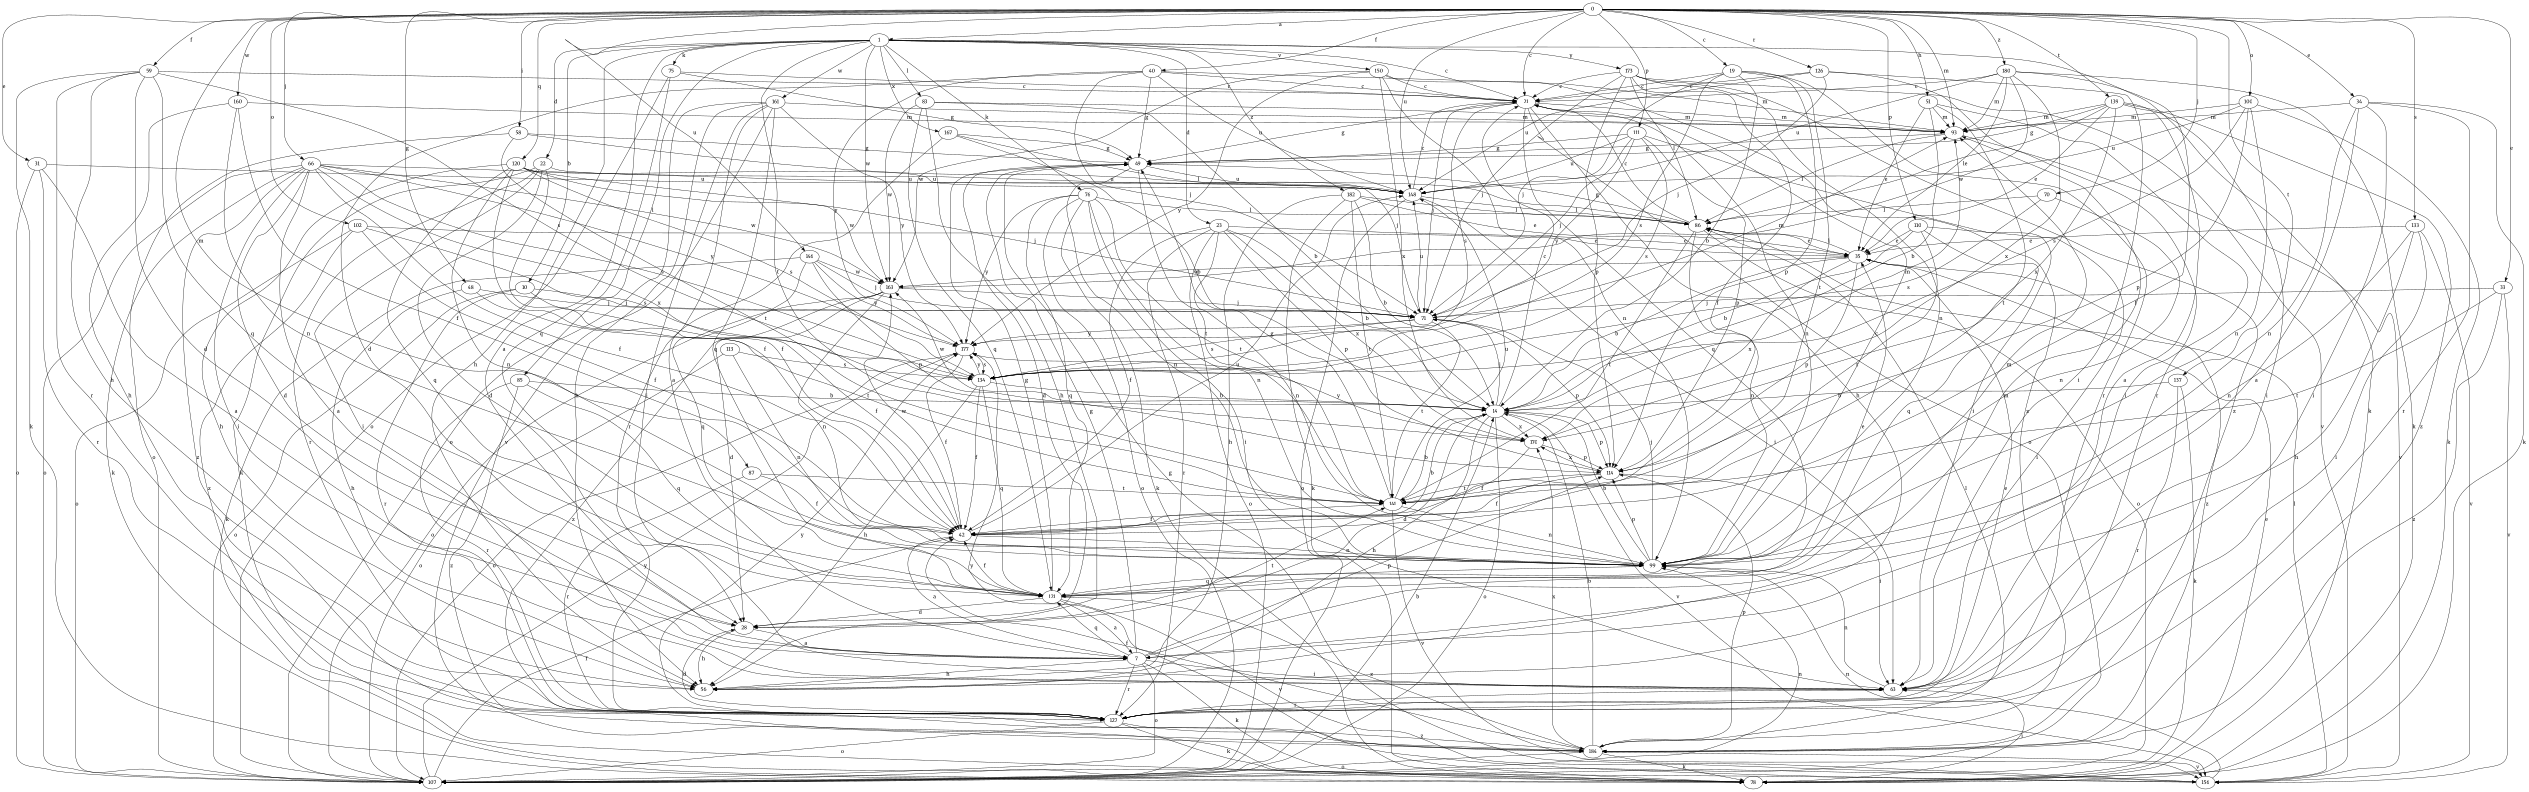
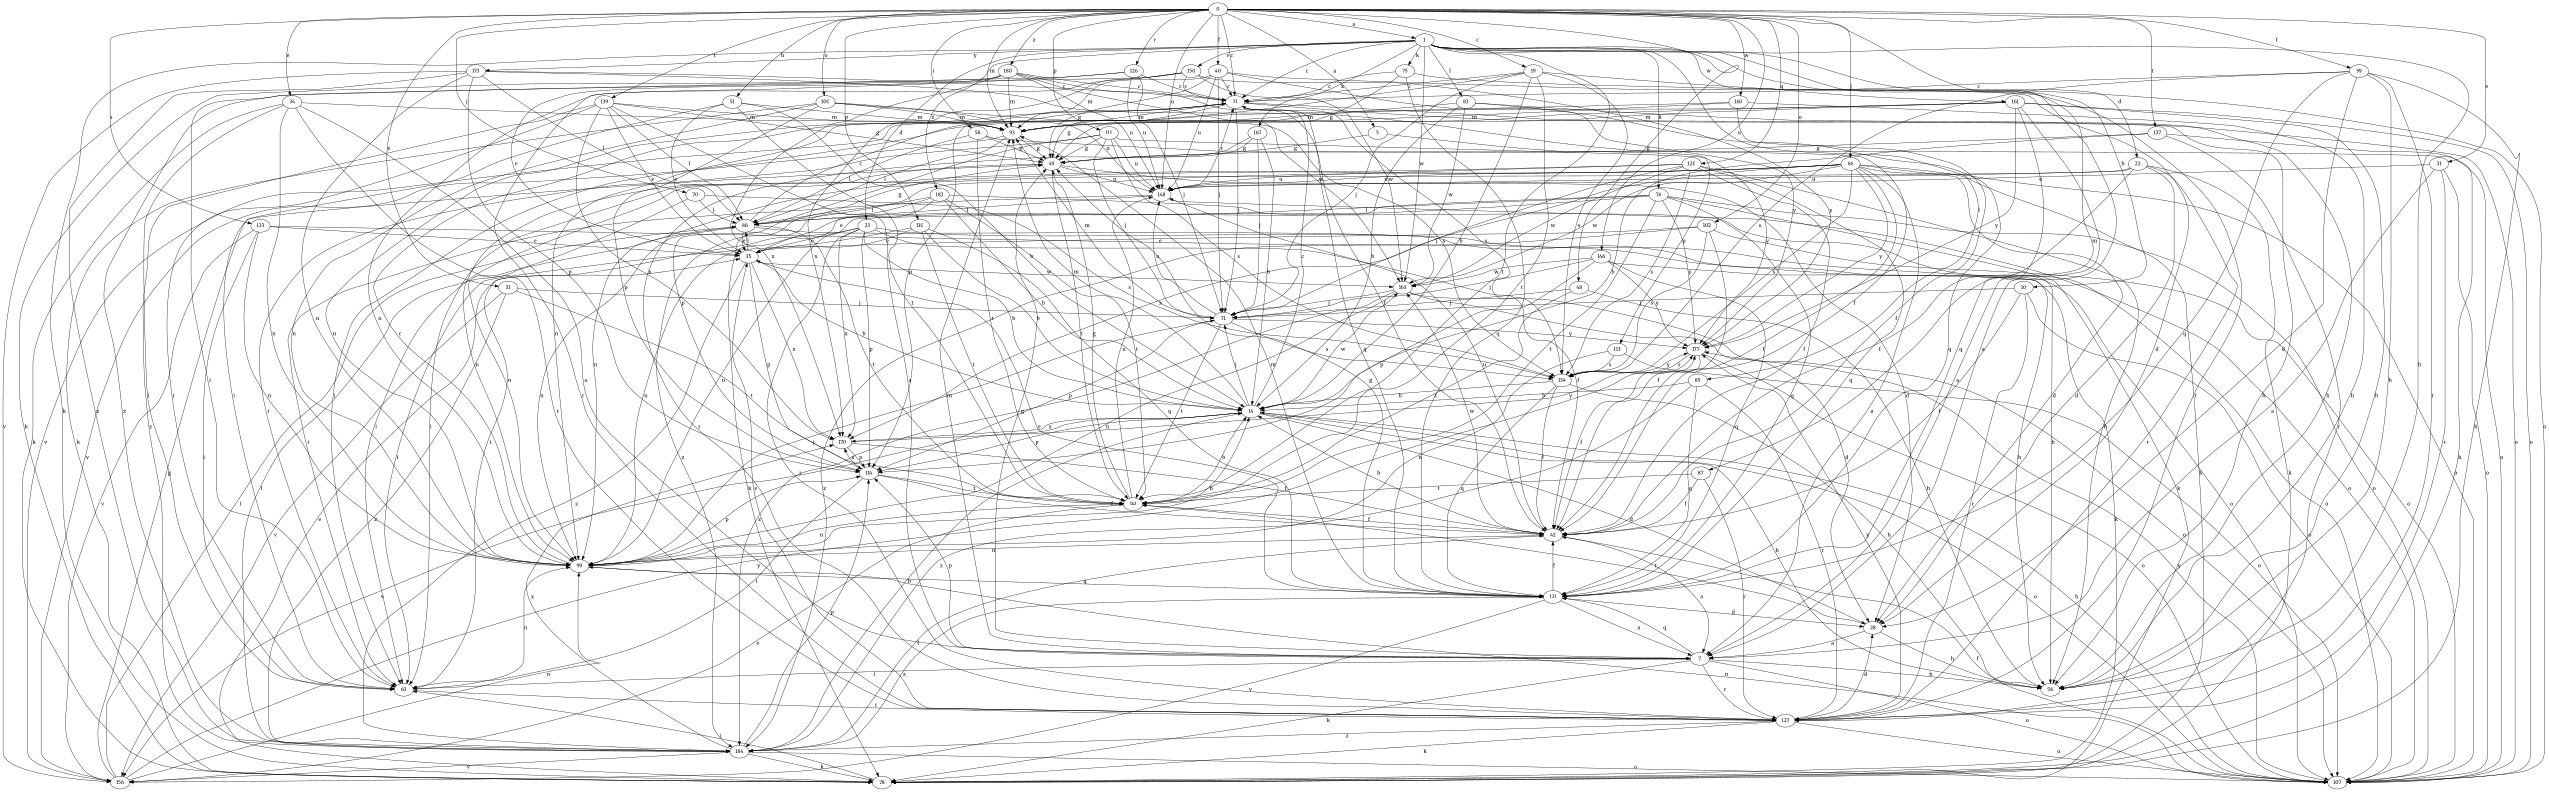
node "5": added
edge "137" -> "49": added, label "g"
edge "173" -> "71": removed, label "j"
